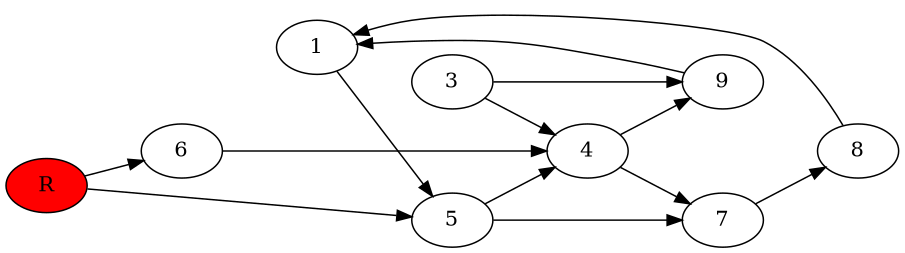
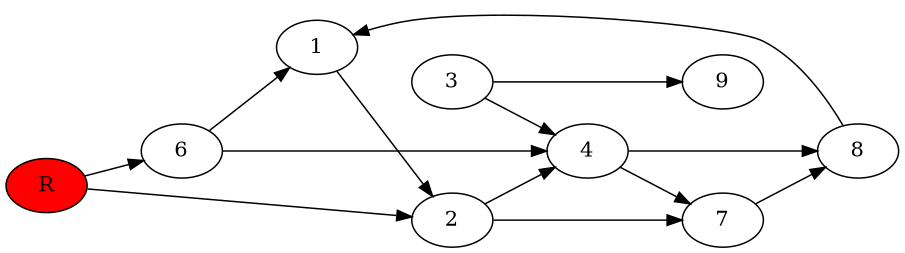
edge "9" -> "1": now "6" -> "1"
edge "4" -> "9": now "4" -> "8"
node "5": label "5" -> "2"
